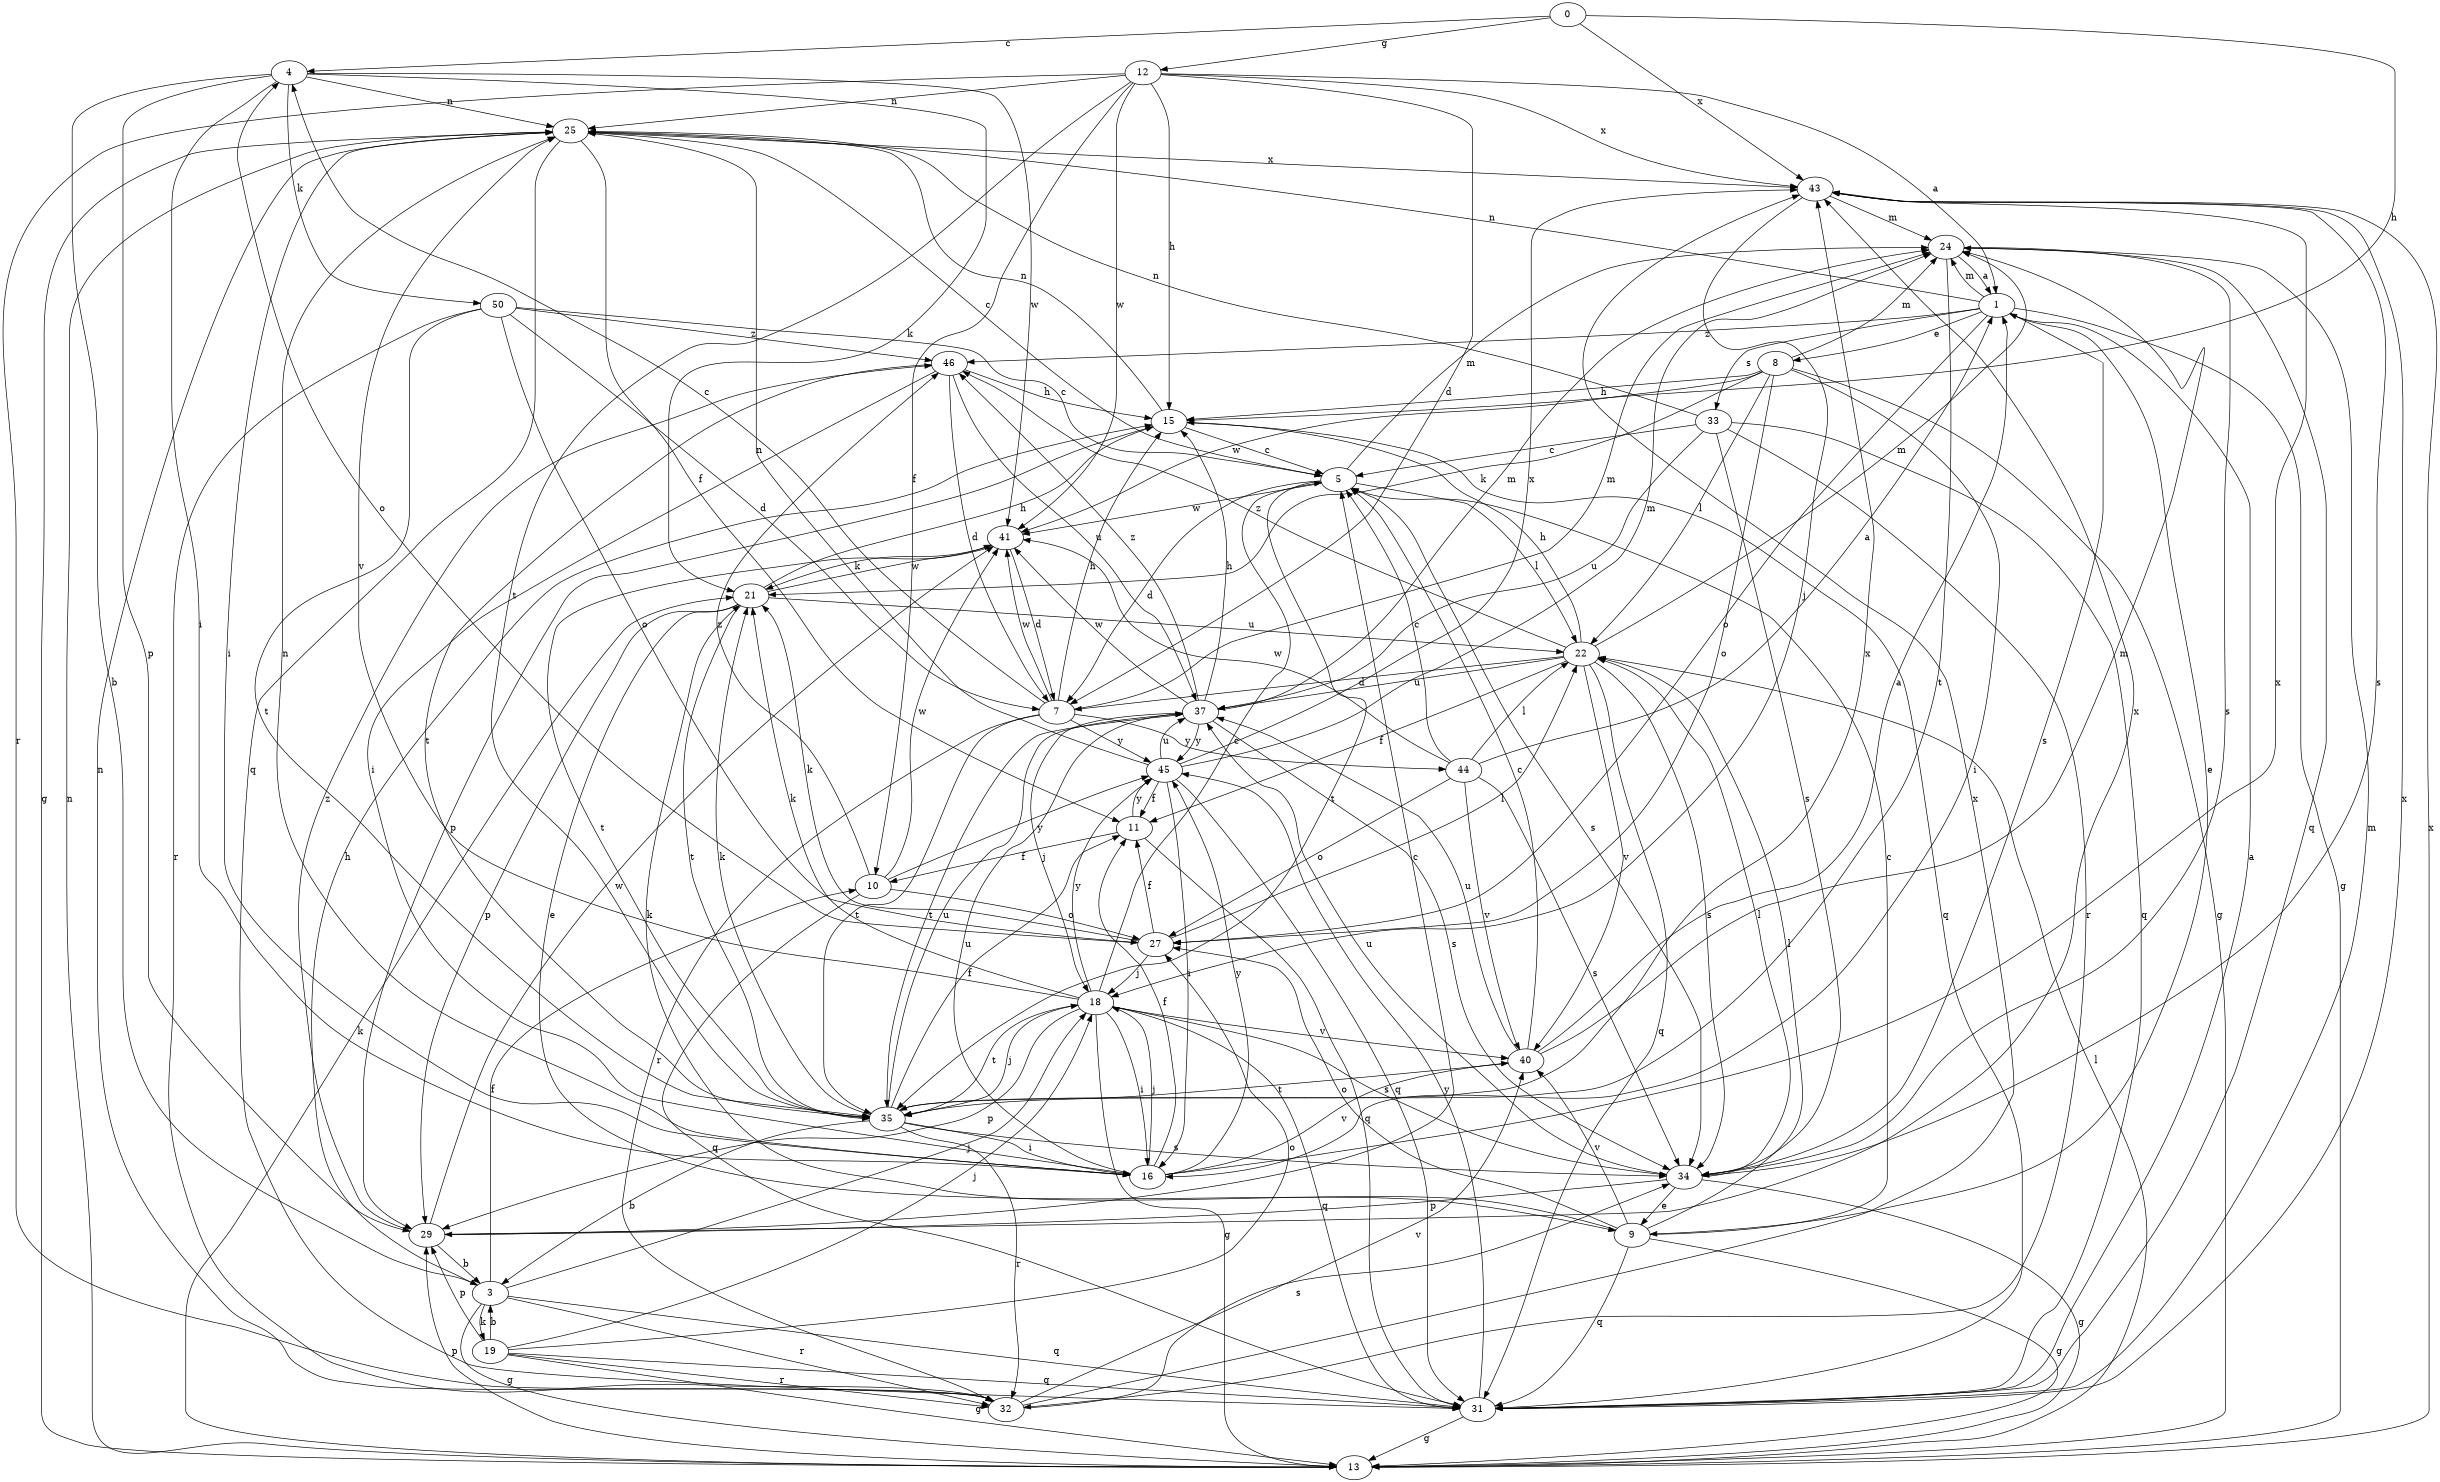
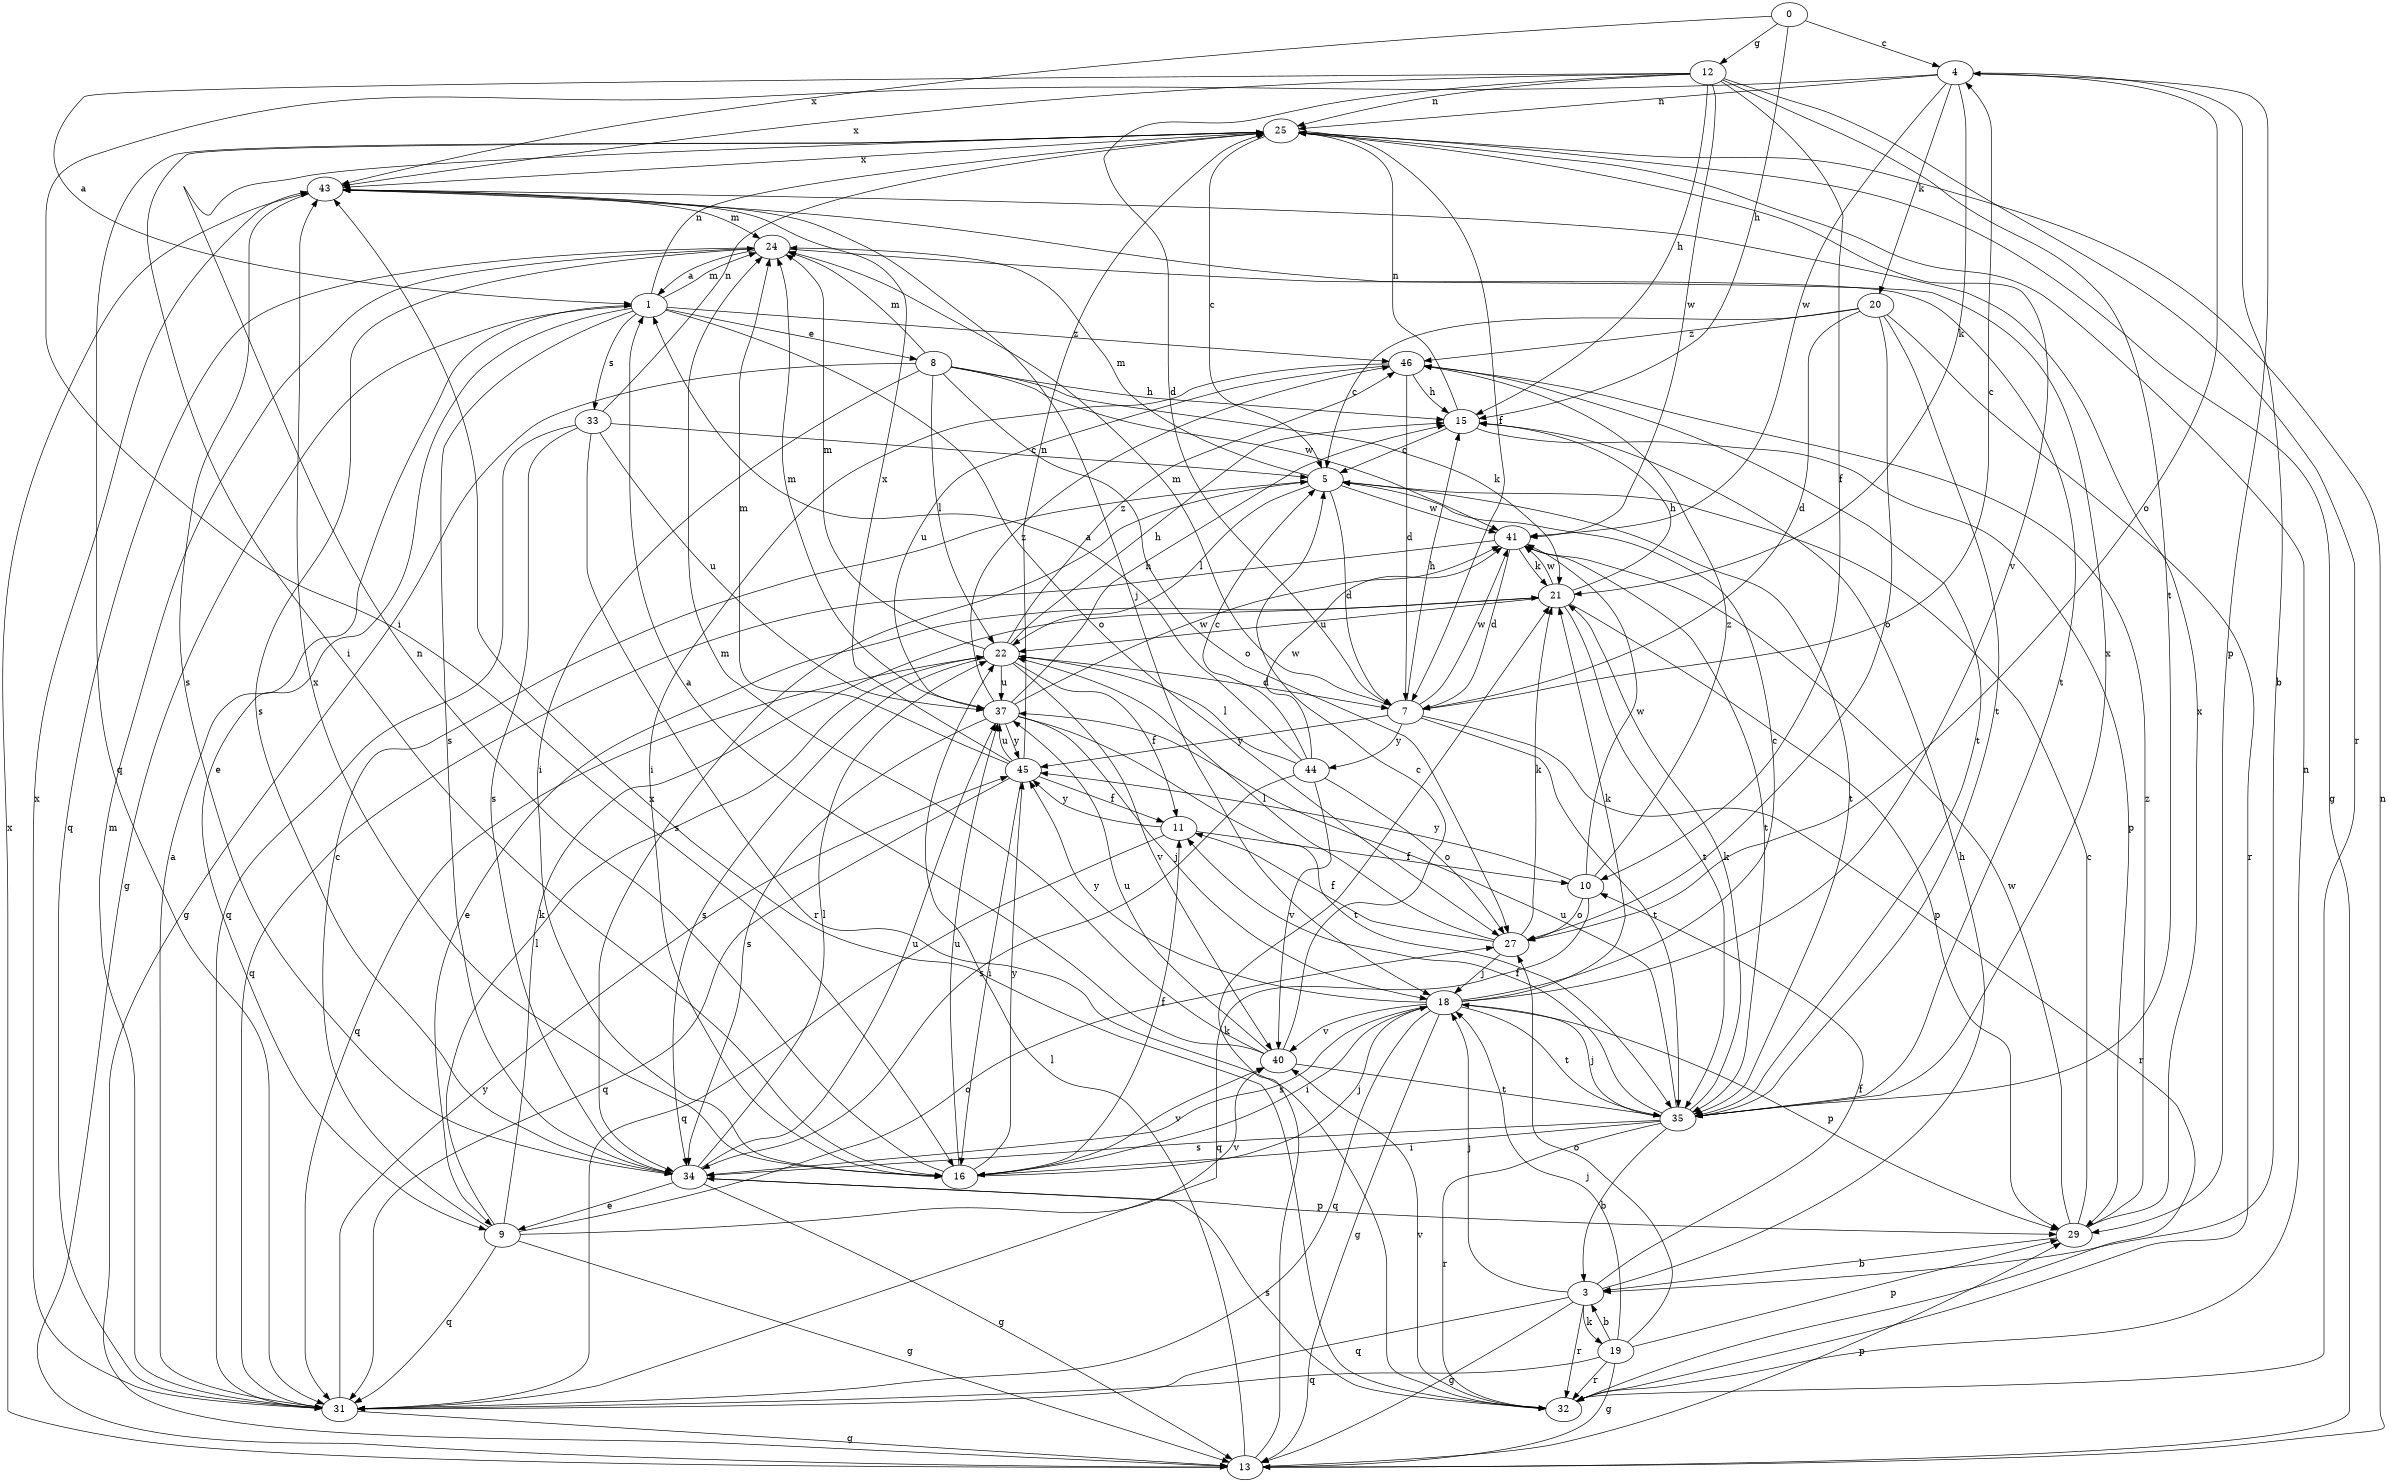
node "50": label "50" -> "20"
edge "25" -> "11": now "25" -> "7"
edge "15" -> "31": now "41" -> "31"
